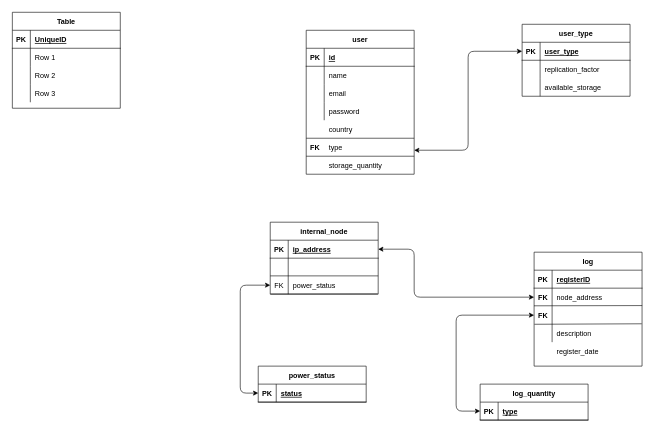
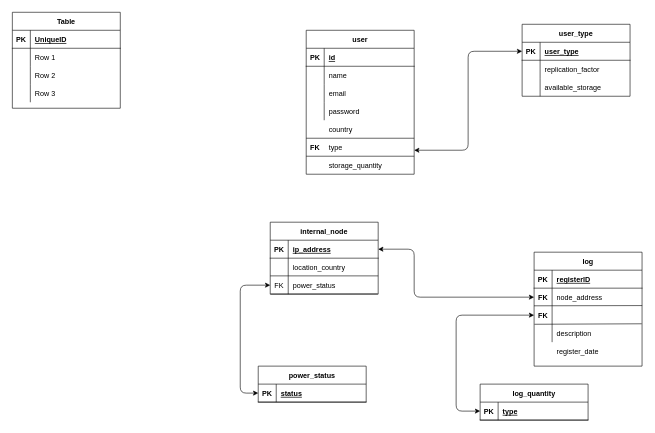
node "location_country": added
